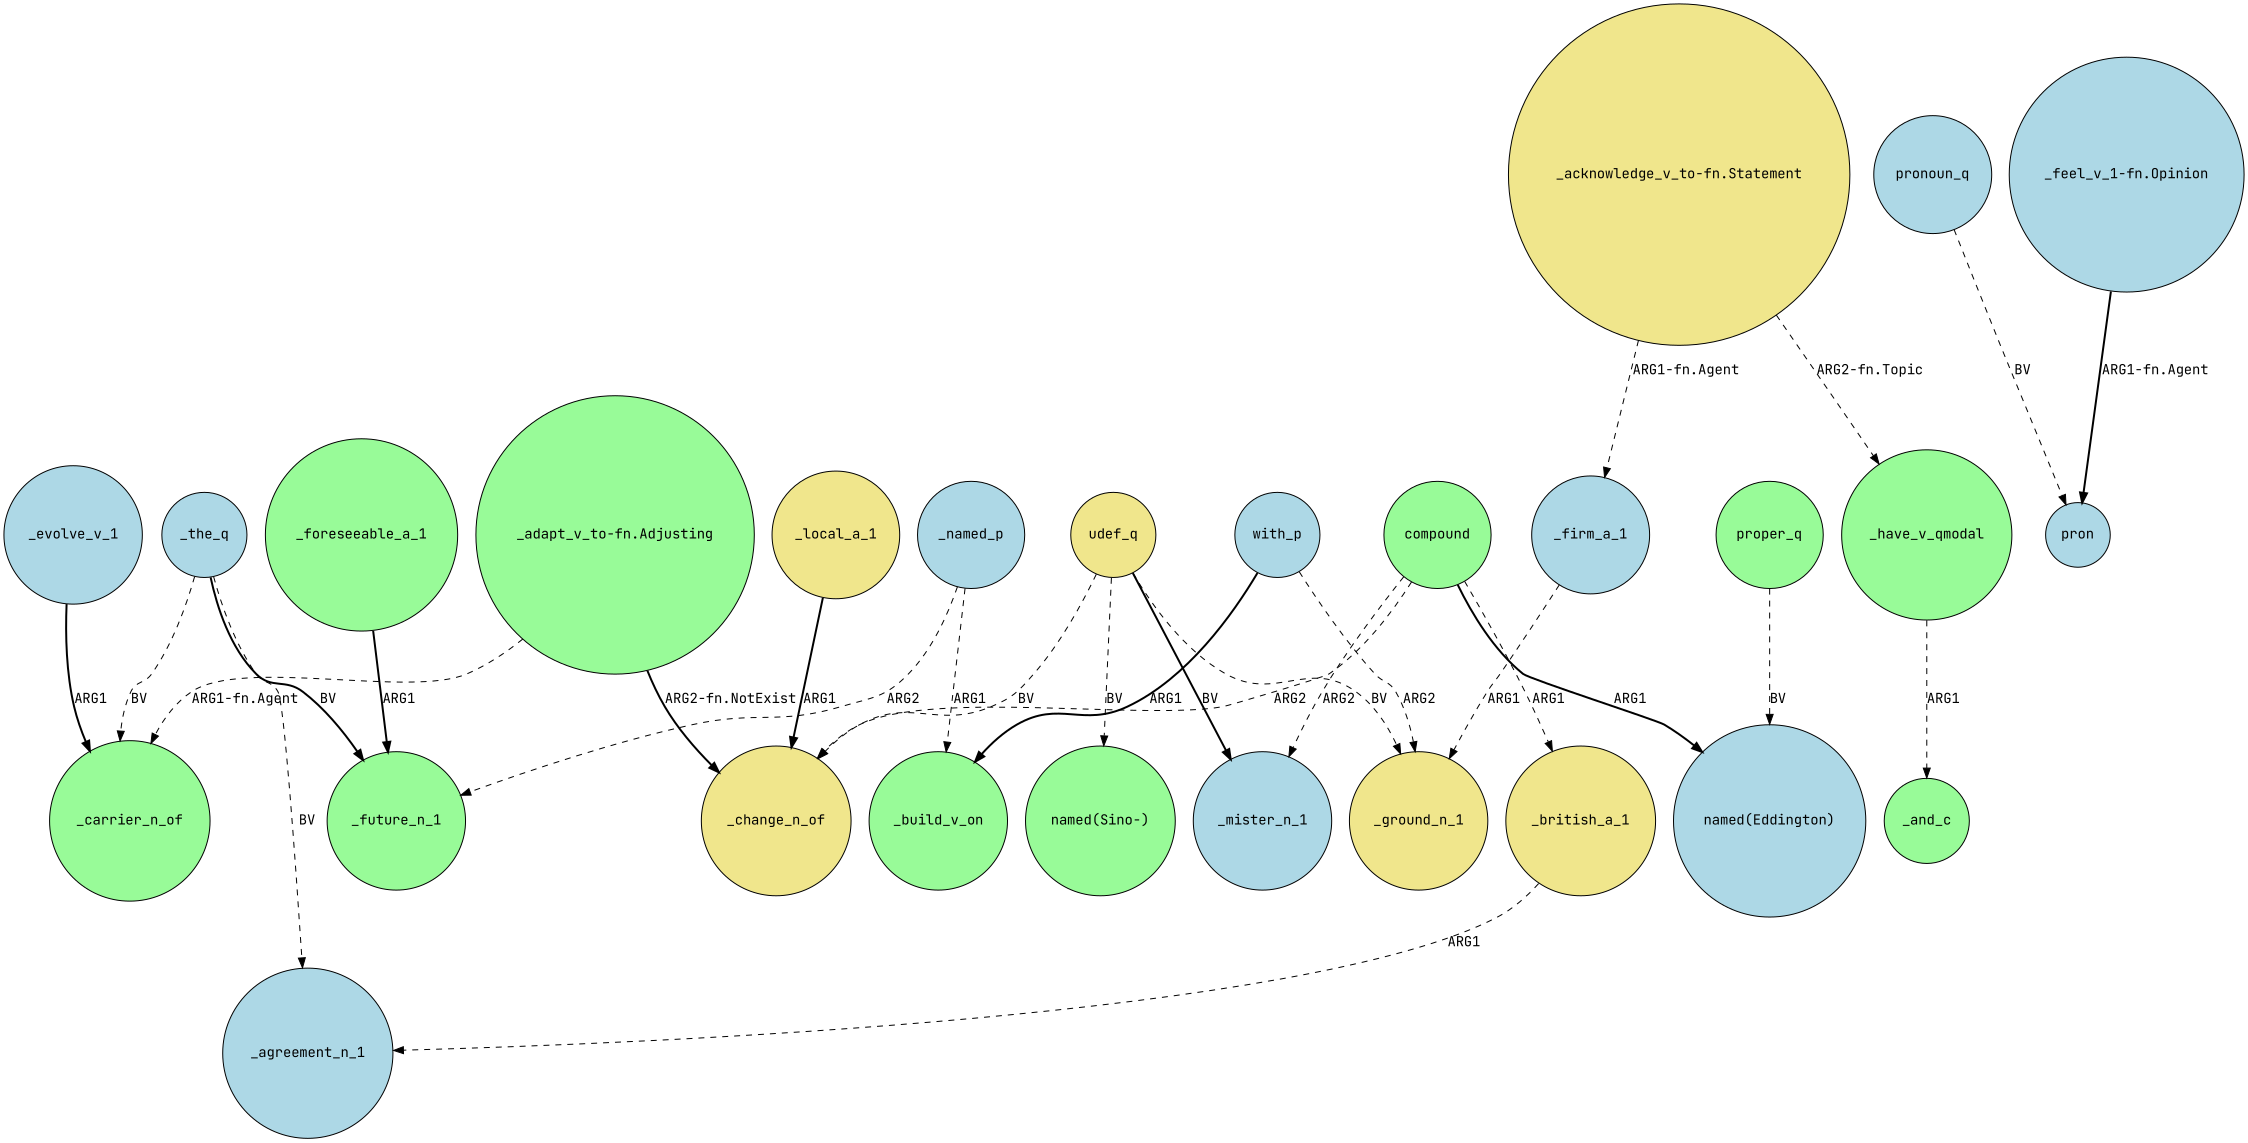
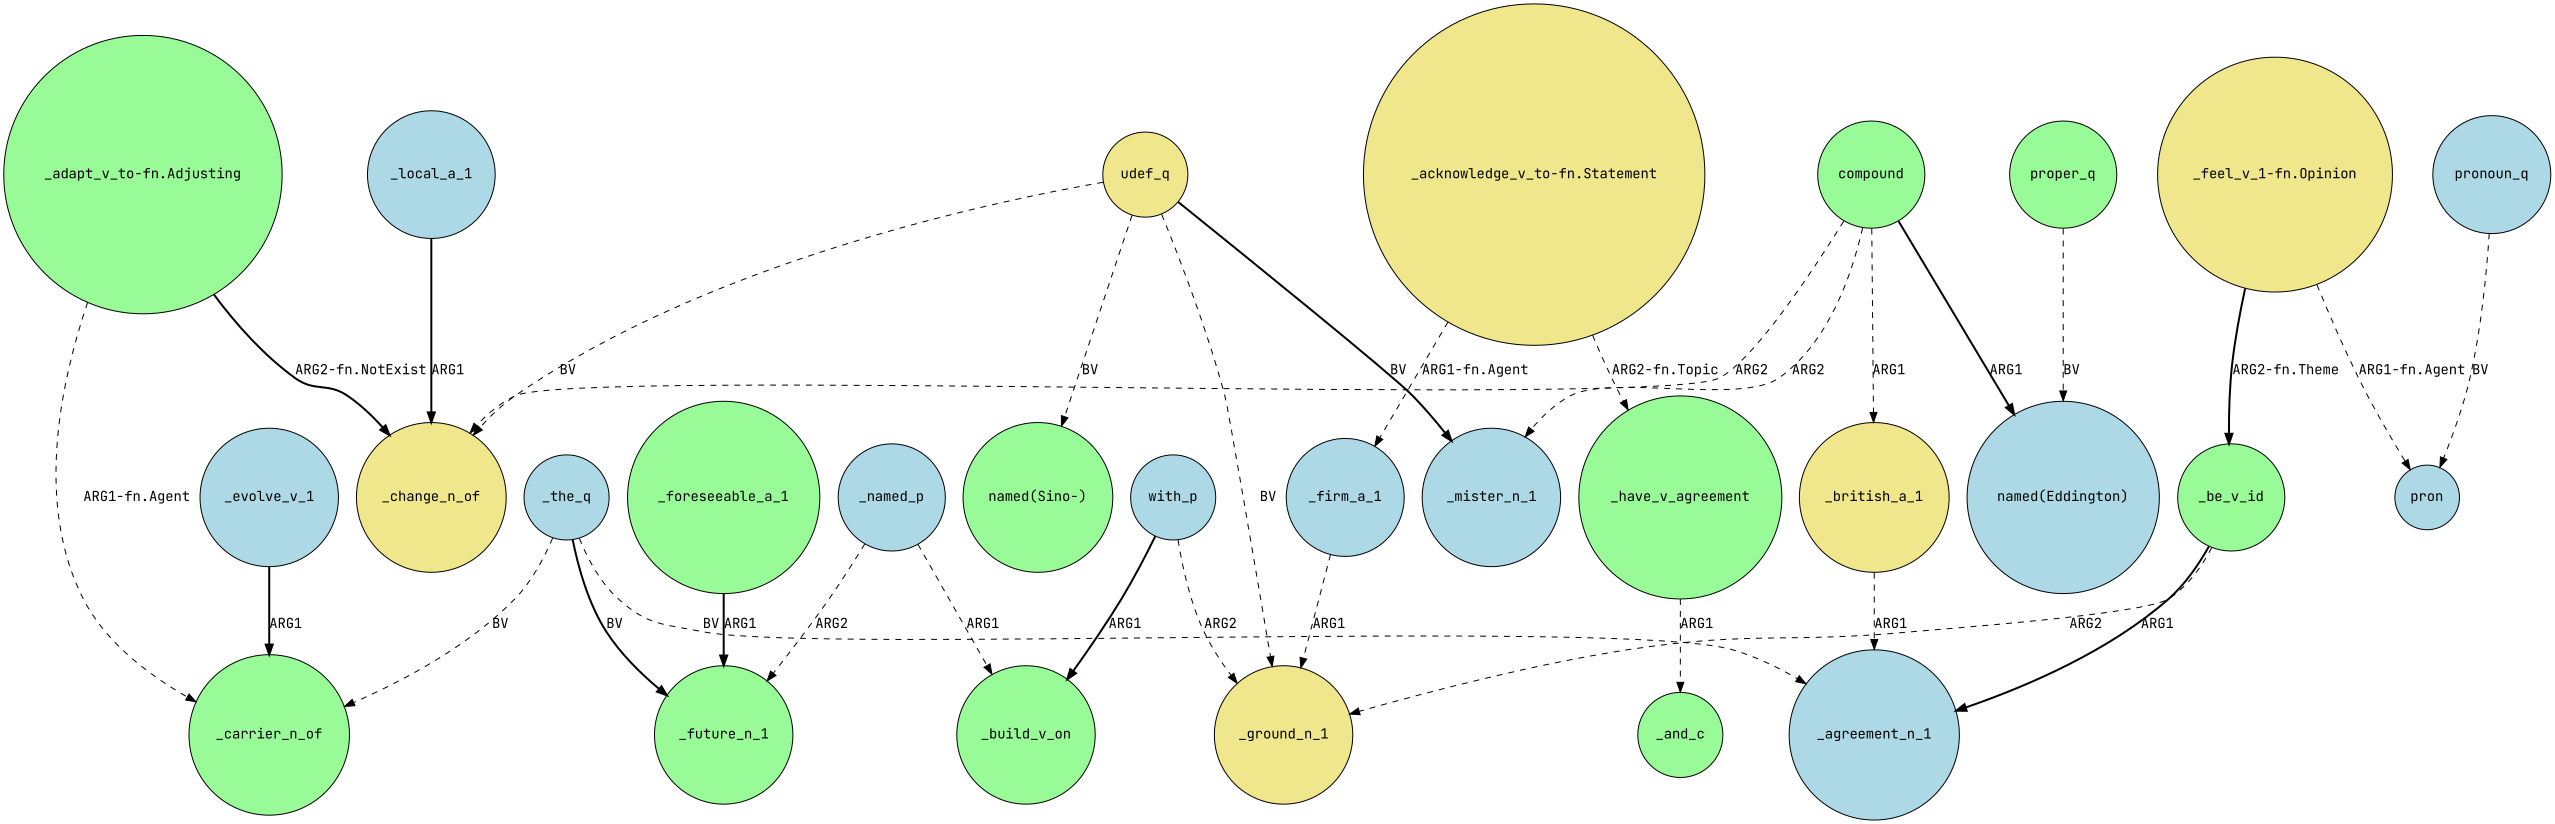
node "_feel_v_1-fn.Opinion": fillcolor lightblue -> khaki
edge "_feel_v_1-fn.Opinion" -> "pron": style bold -> dashed
node "_be_v_id": added
node "_local_a_1": fillcolor khaki -> lightblue
node "_have_v_qmodal": label "_have_v_qmodal" -> "_have_v_agreement"
